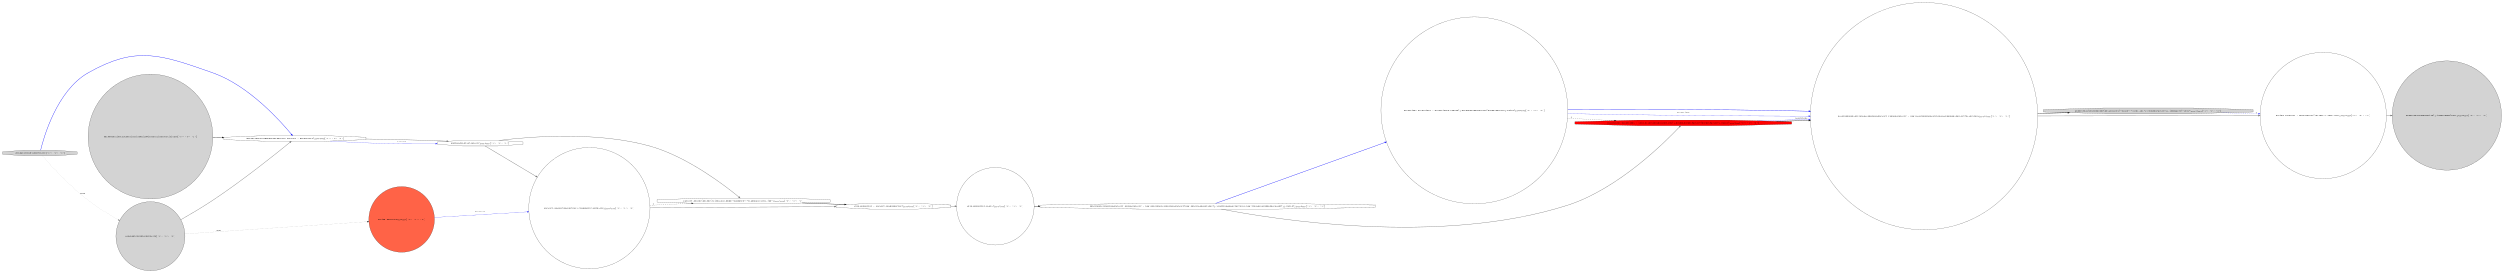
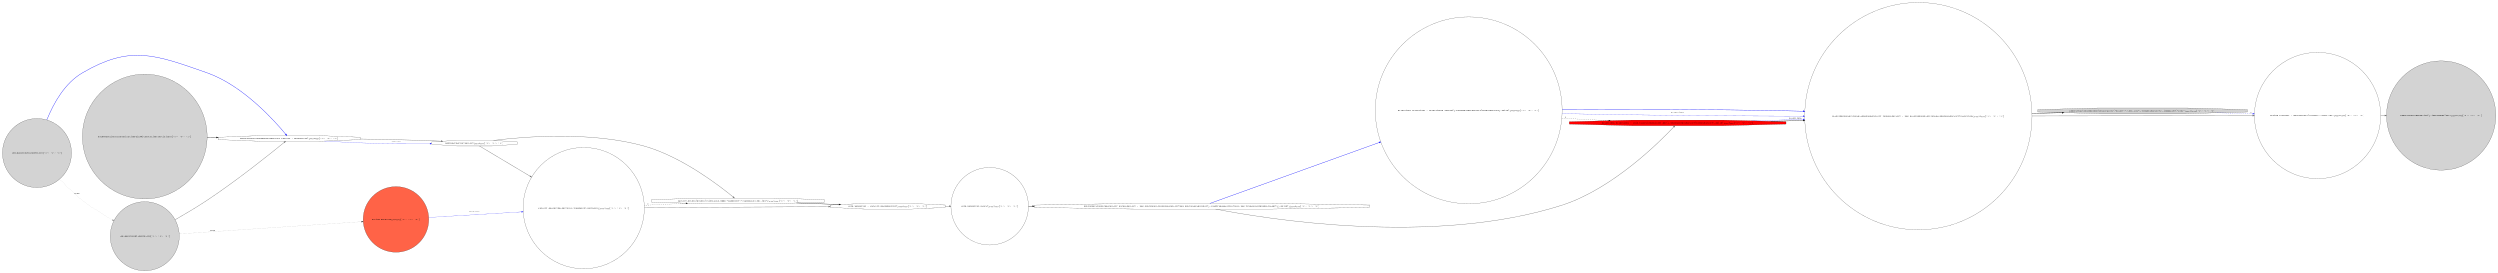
node "testBasicSslWithKeyStore['0', '1', '0']": shape octagon -> circle
